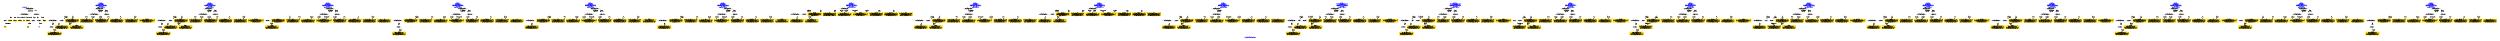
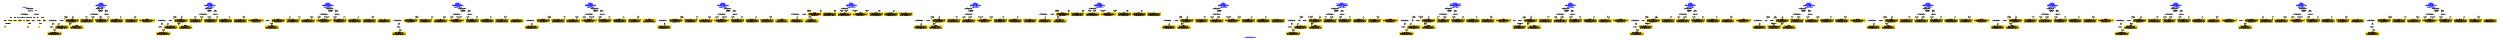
node "url": fillcolor lightgray -> gold
